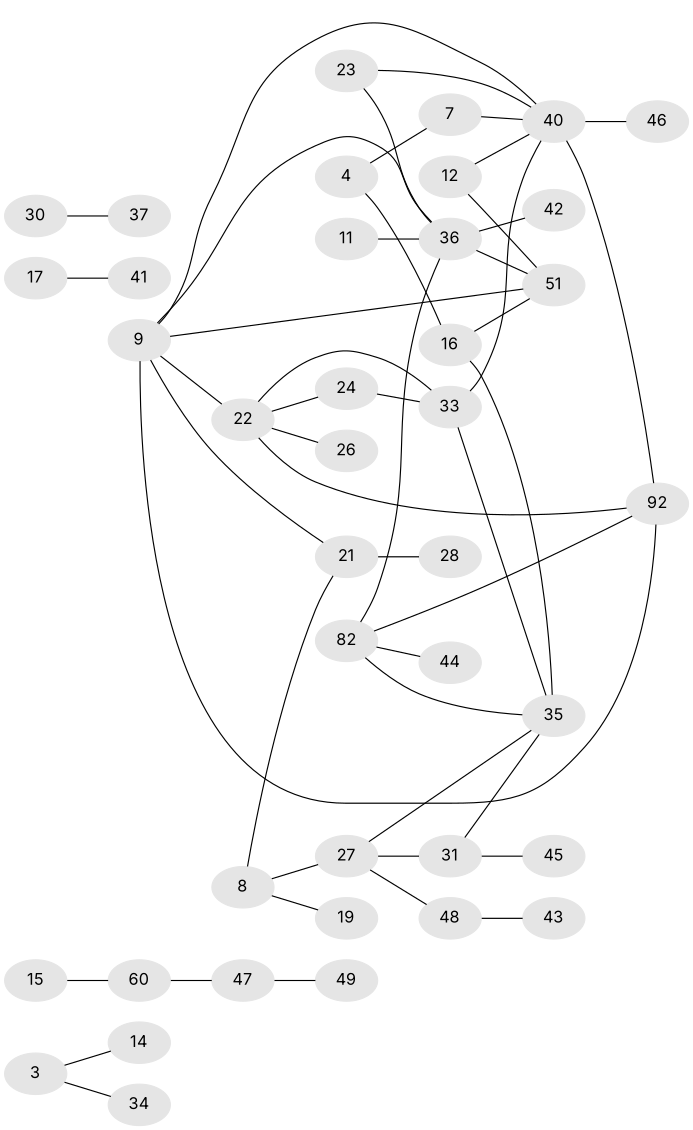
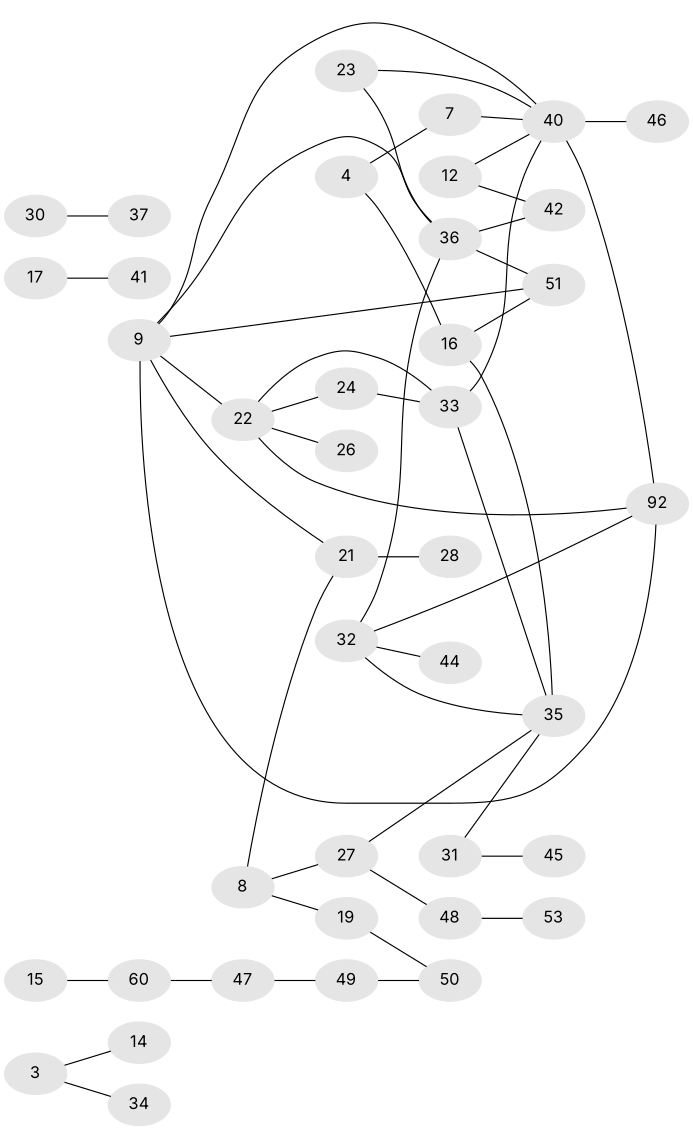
edge "12" -- "51": now "12" -- "42"
node "11": removed
node "82": label "82" -> "32"
edge "27" -- "31": removed
node "43": label "43" -> "53"
node "50": added
